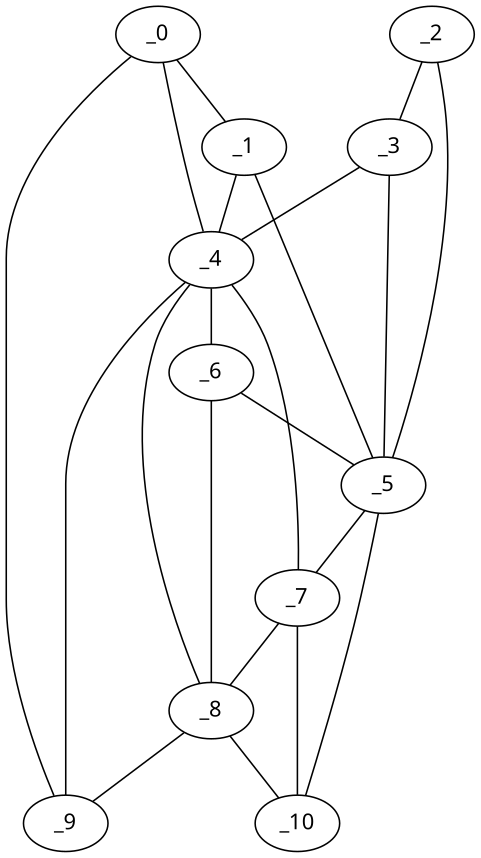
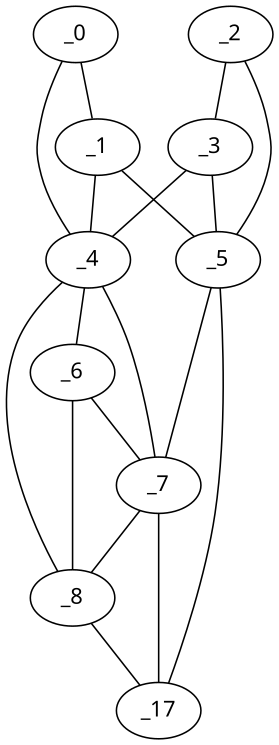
edge "_6" -- "_5": now "_6" -- "_7"
node "_9": removed
node "_10": label "_10" -> "_17"
